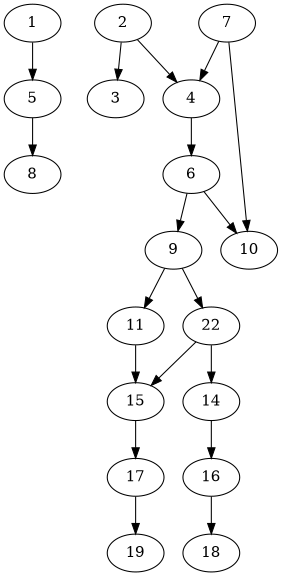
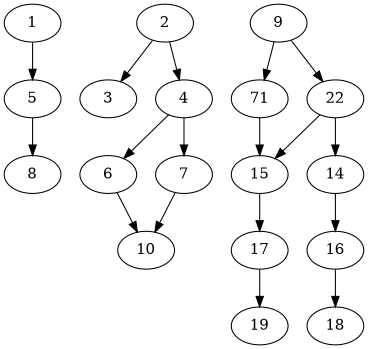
edge "7" -> "4": reversed
edge "6" -> "9": removed
node "11": label "11" -> "71"
